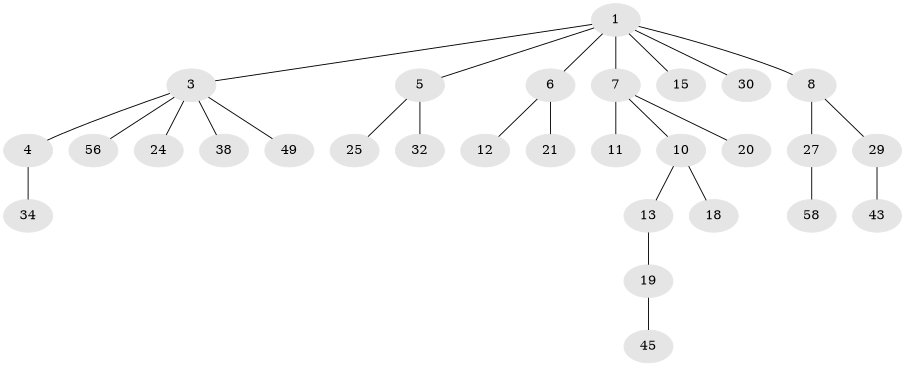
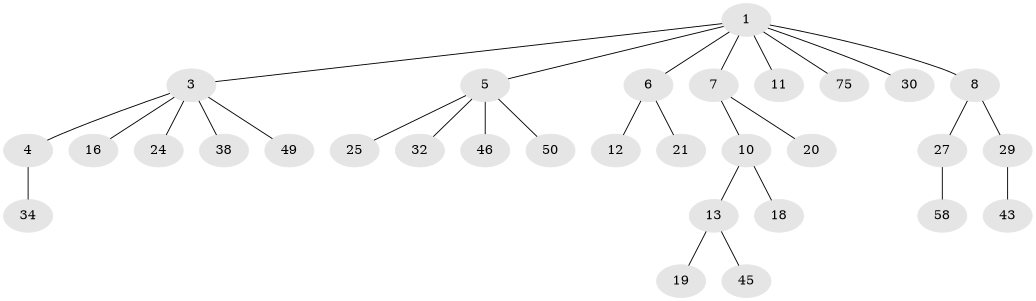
node "15": label "15" -> "75"
edge "7" -- "11": now "1" -- "11"
node "56": label "56" -> "16"
node "46": added
node "50": added
edge "19" -- "45": now "13" -- "45"
